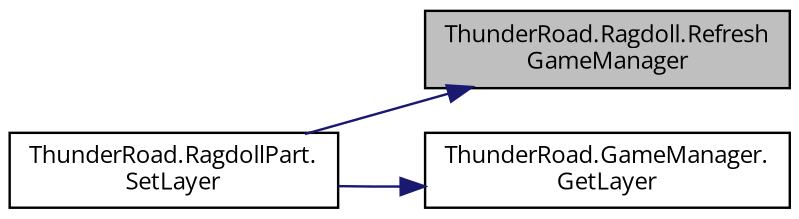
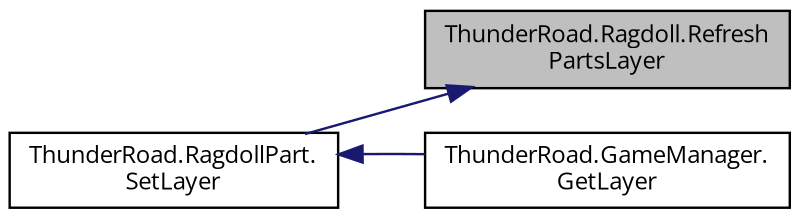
node "ThunderRoad.Ragdoll.Refresh GameManager": label "ThunderRoad.Ragdoll.Refresh GameManager" -> "ThunderRoad.Ragdoll.Refresh PartsLayer"
edge "ThunderRoad.RagdollPart. SetLayer" -> "ThunderRoad.GameManager. GetLayer": reversed
